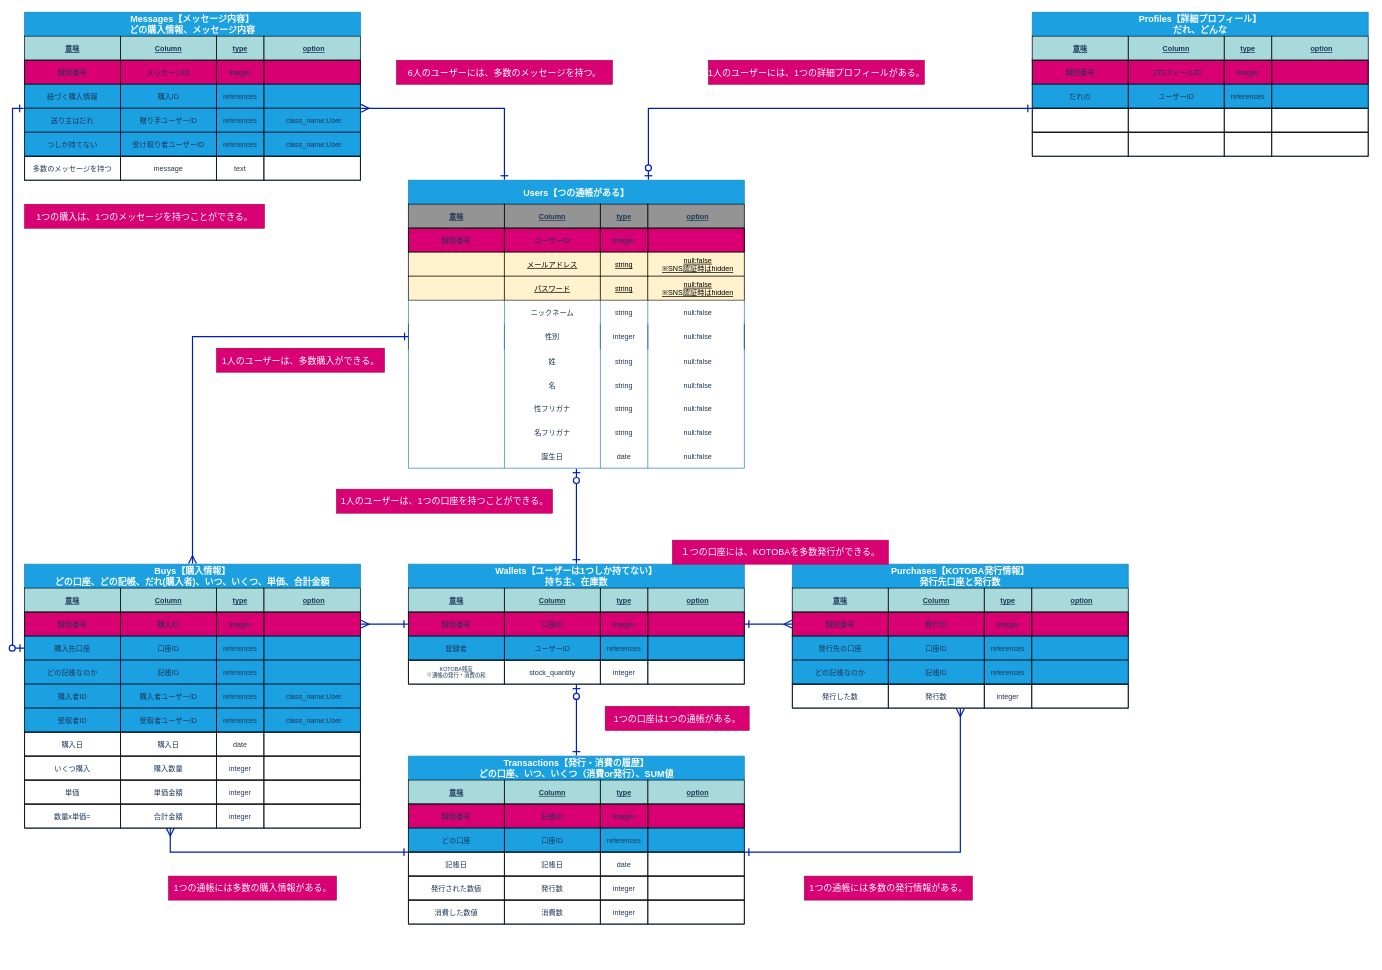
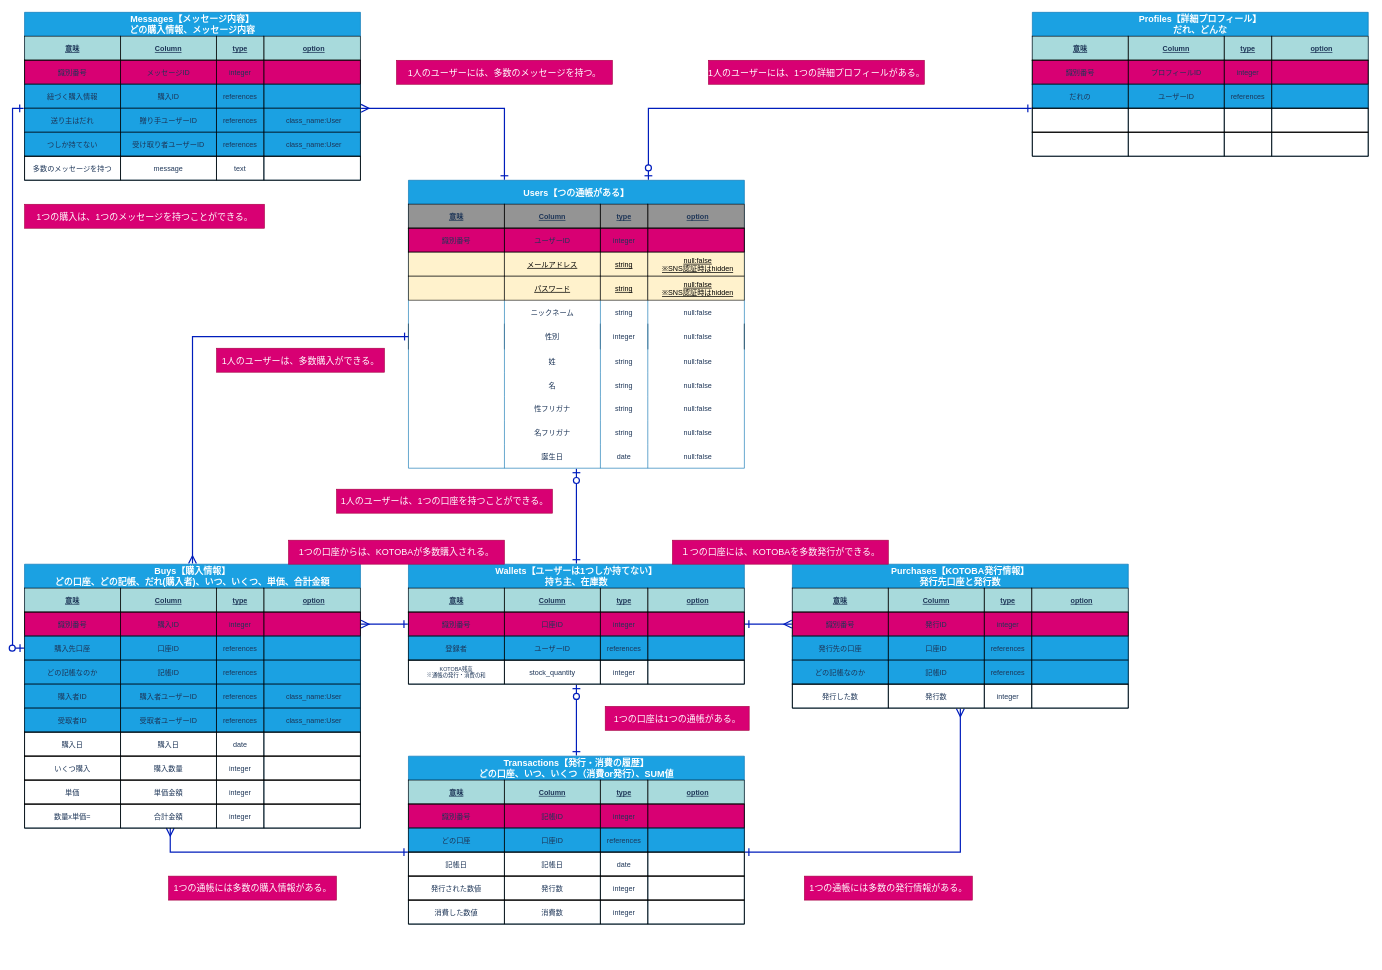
node "6人のユーザーには、多数のメッセージを持つ。": label "6人のユーザーには、多数のメッセージを持つ。" -> "1人のユーザーには、多数のメッセージを持つ。"
node "1つの口座からは、KOTOBAが多数購入される。": added
